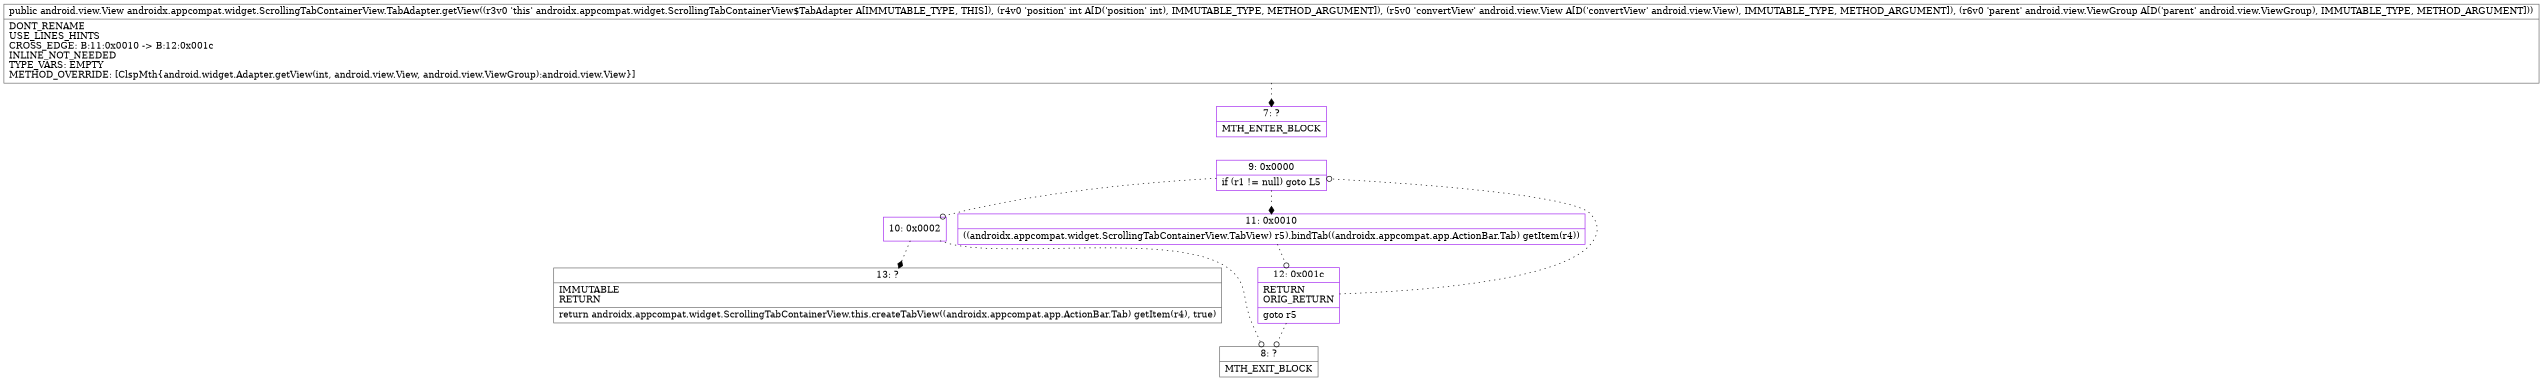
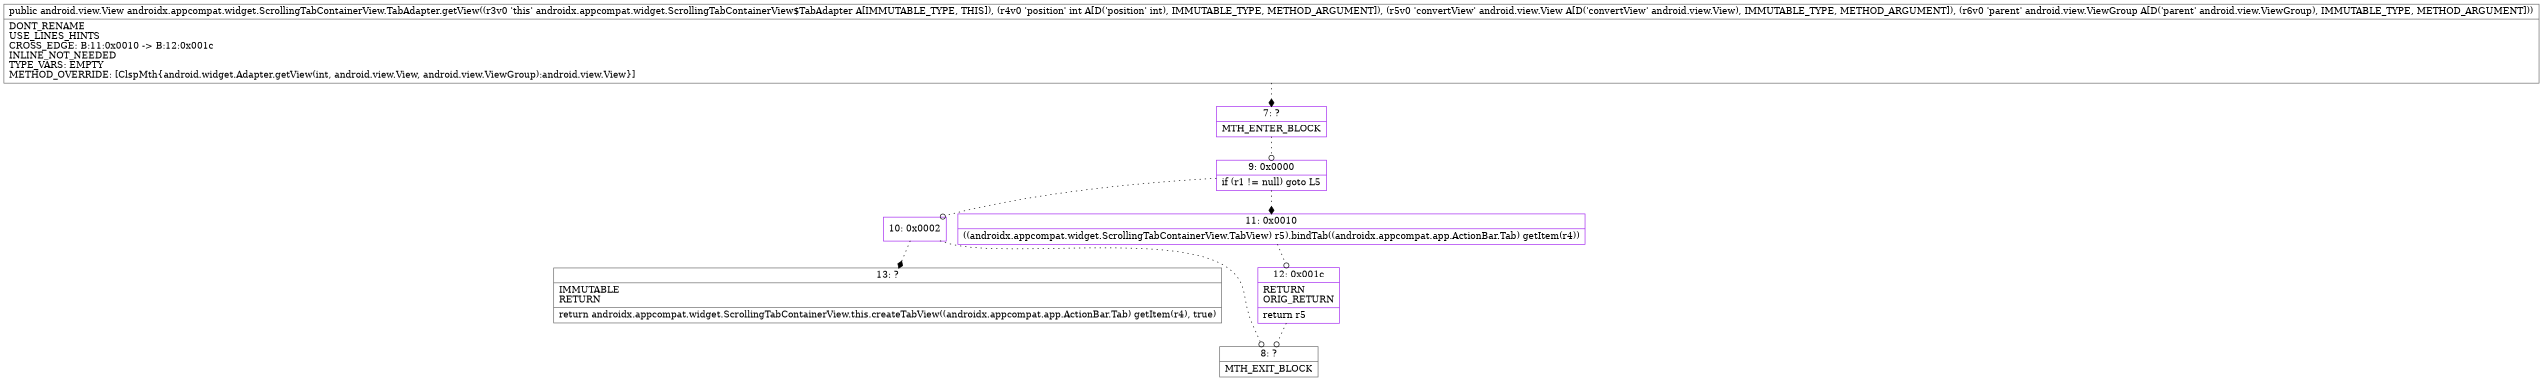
edge "12: 0x001c" -> "9: 0x0000": now "7: ?" -> "9: 0x0000"
node "12: 0x001c": text "goto r5" -> "return r5"
